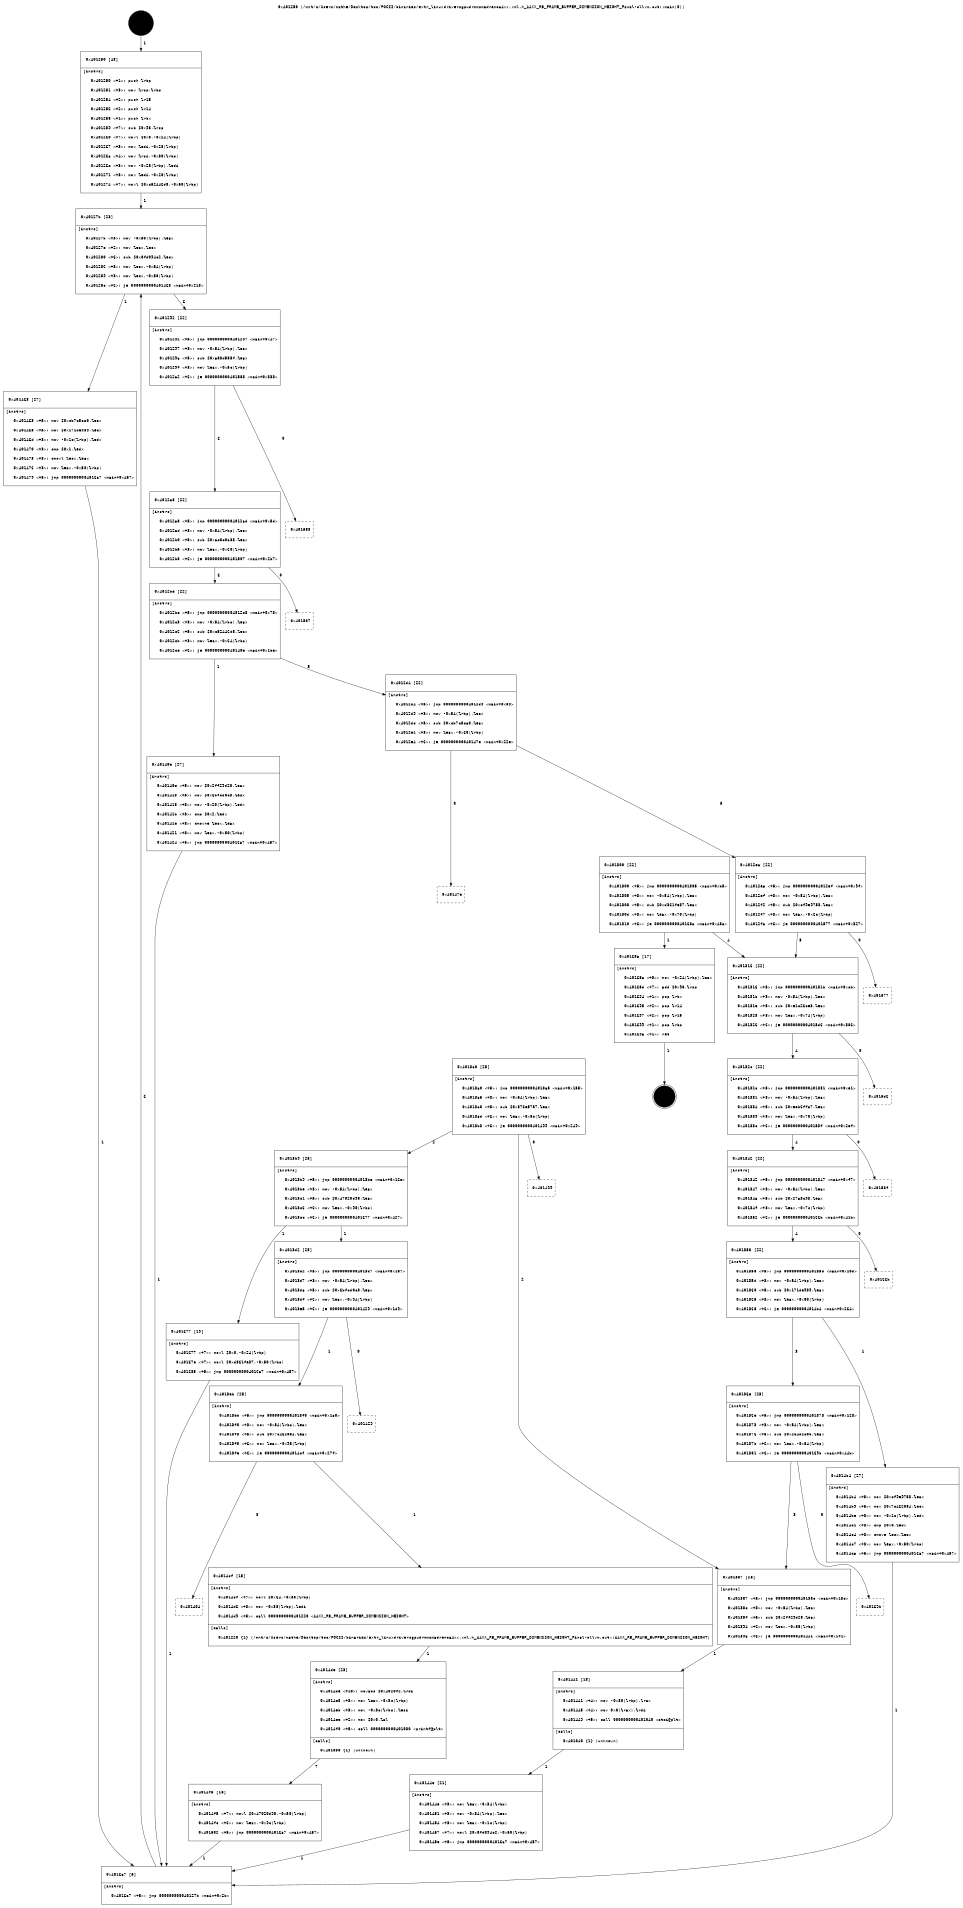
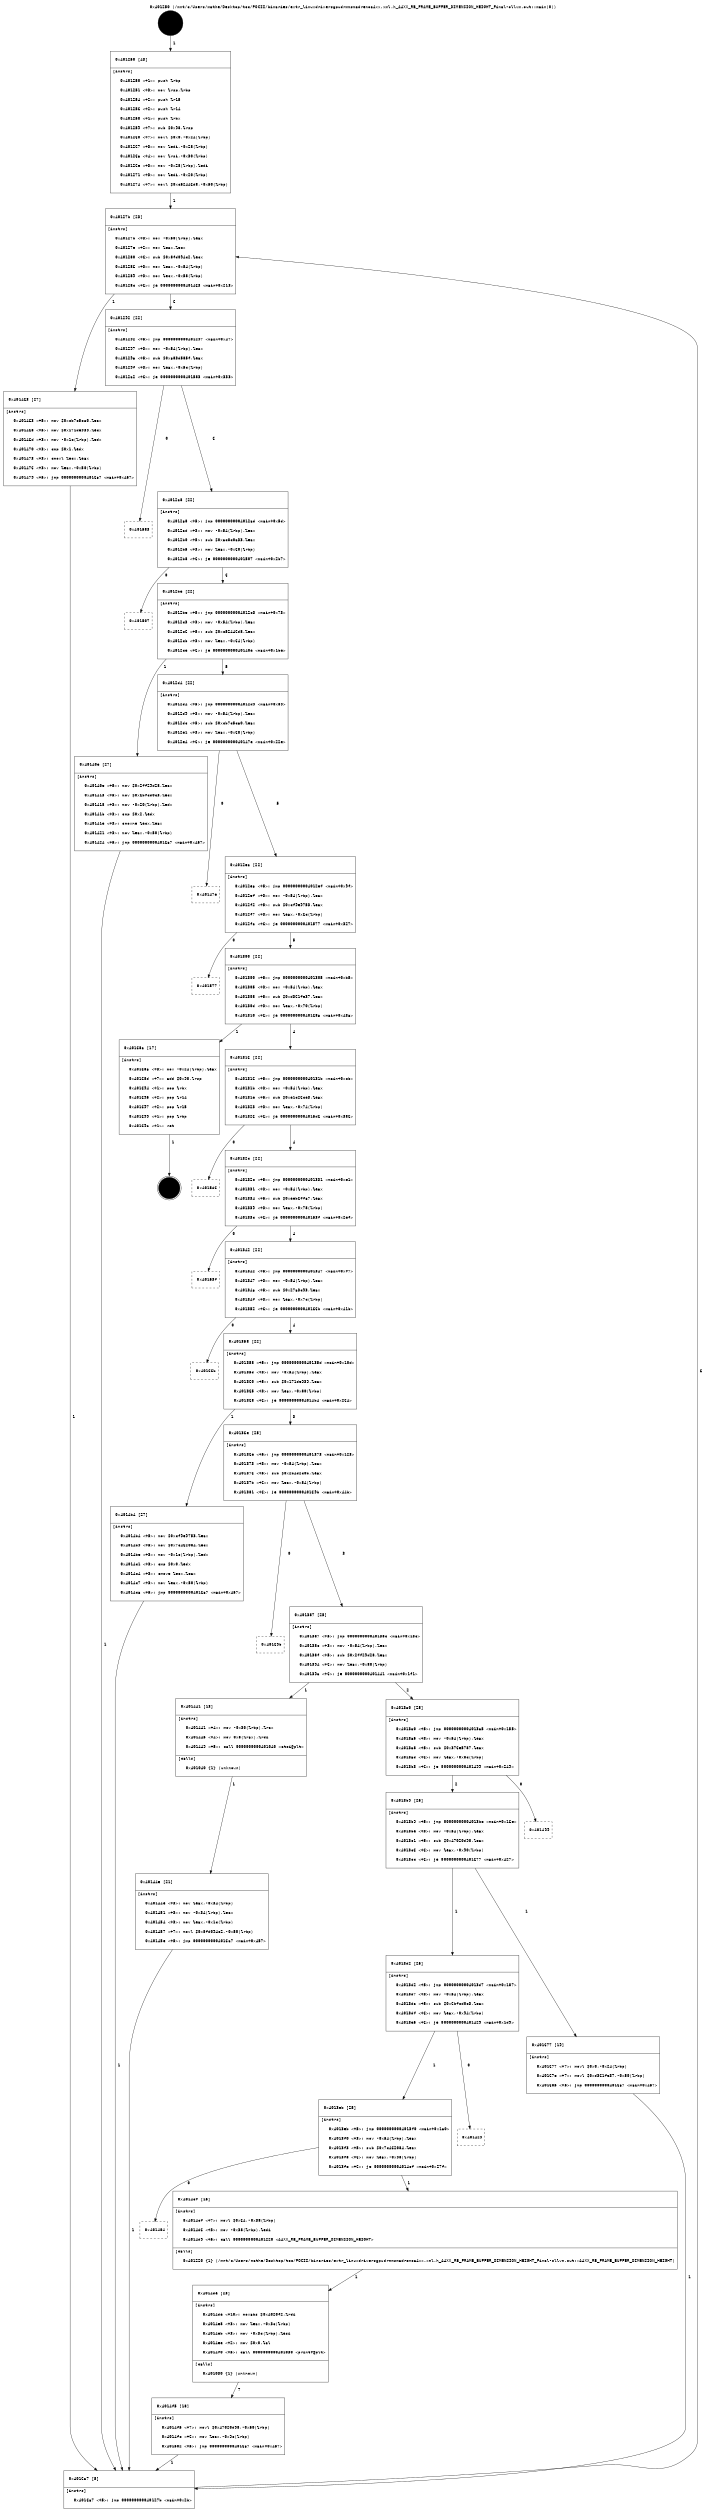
edge "0x4012ea [22]" -> "0x401316 [22]": now "0x4012ea [22]" -> "0x401300 [22]"
edge "0x4013a0 [25]" -> "0x401387 [25]": reversed
